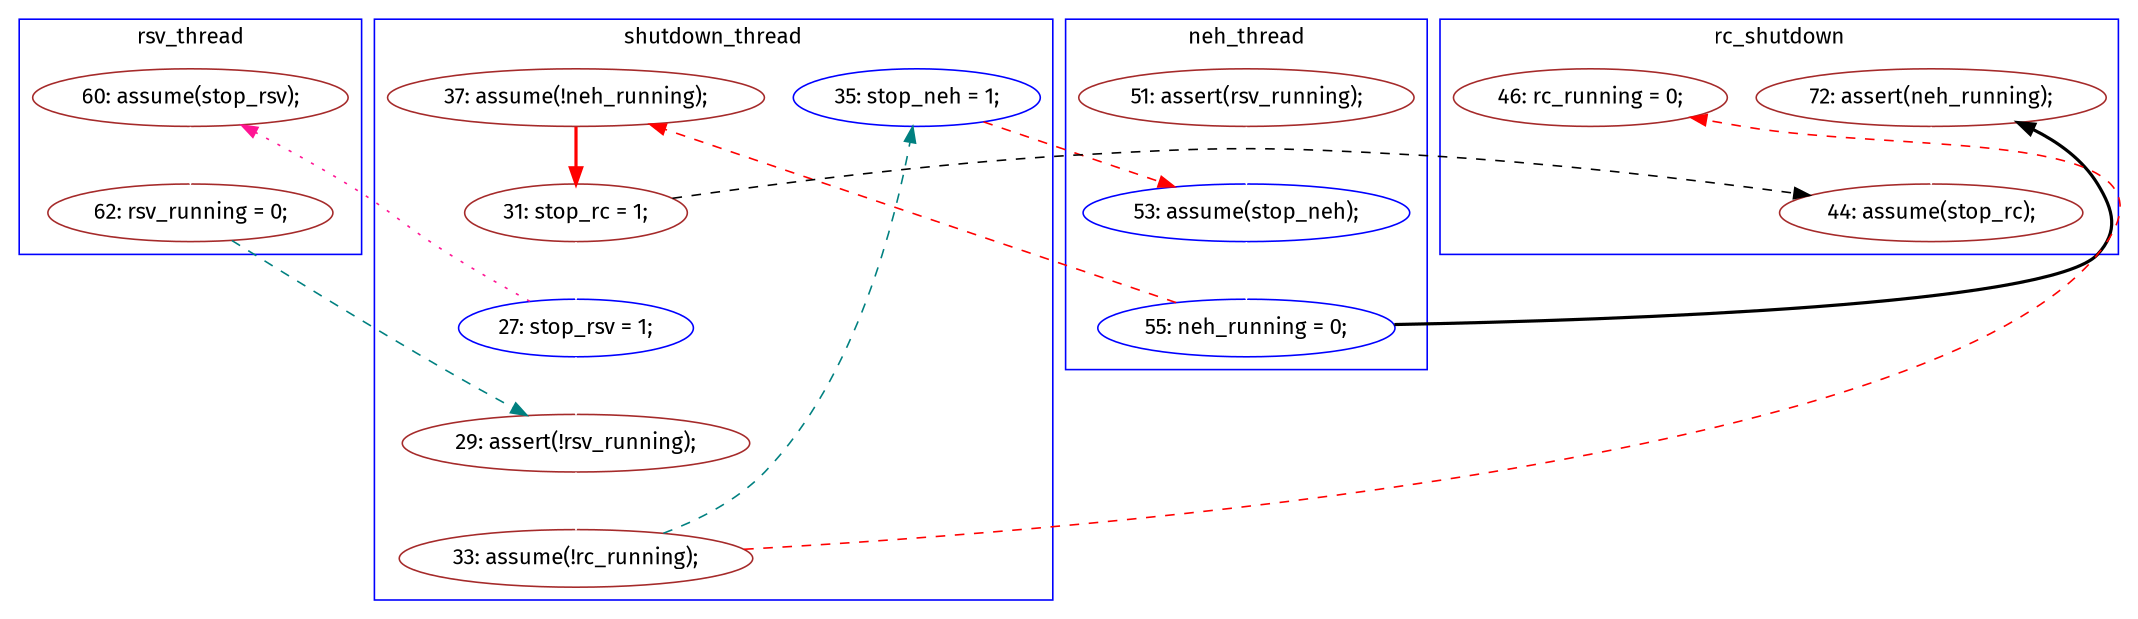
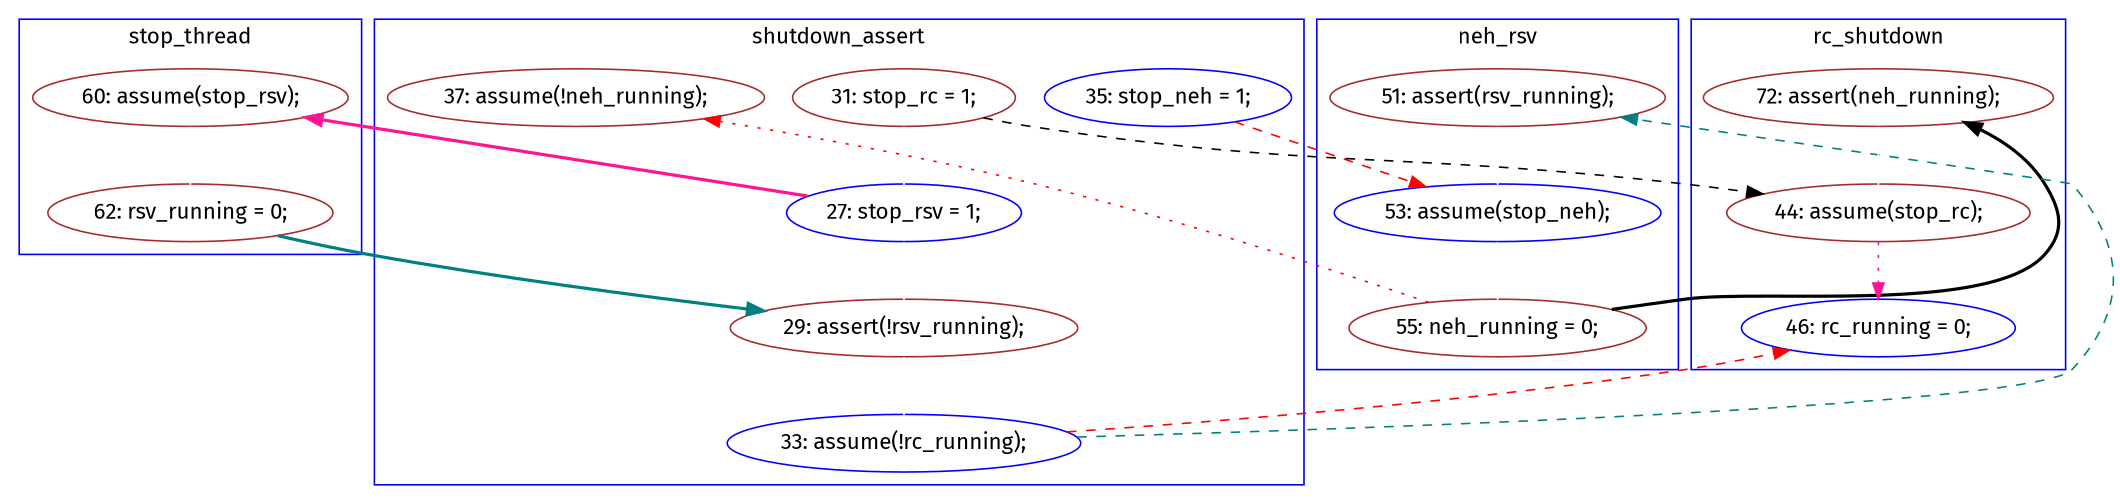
cluster "rsv_thread": label "rsv_thread" -> "stop_thread"
cluster "shutdown_thread": label "shutdown_thread" -> "shutdown_assert"
cluster "neh_thread": label "neh_thread" -> "neh_rsv"
node "46: rc_running = 0;": color brown -> blue
edge "37: assume(!neh_running);" -> "31: stop_rc = 1;": removed
edge "27: stop_rsv = 1;" -> "60: assume(stop_rsv);": style dotted -> bold
edge "55: neh_running = 0;" -> "37: assume(!neh_running);": style dashed -> dotted
edge "44: assume(stop_rc);" -> "46: rc_running = 0;": added
edge "62: rsv_running = 0;" -> "29: assert(!rsv_running);": style dashed -> bold
node "55: neh_running = 0;": color blue -> brown
edge "33: assume(!rc_running);" -> "35: stop_neh = 1;": now "33: assume(!rc_running);" -> "51: assert(rsv_running);"
node "33: assume(!rc_running);": color brown -> blue
